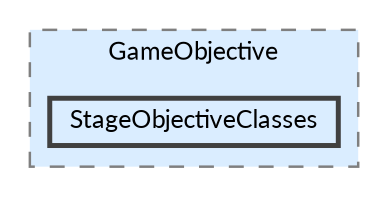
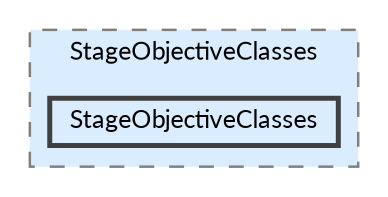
cluster "GameObjective": label "GameObjective" -> "StageObjectiveClasses"
